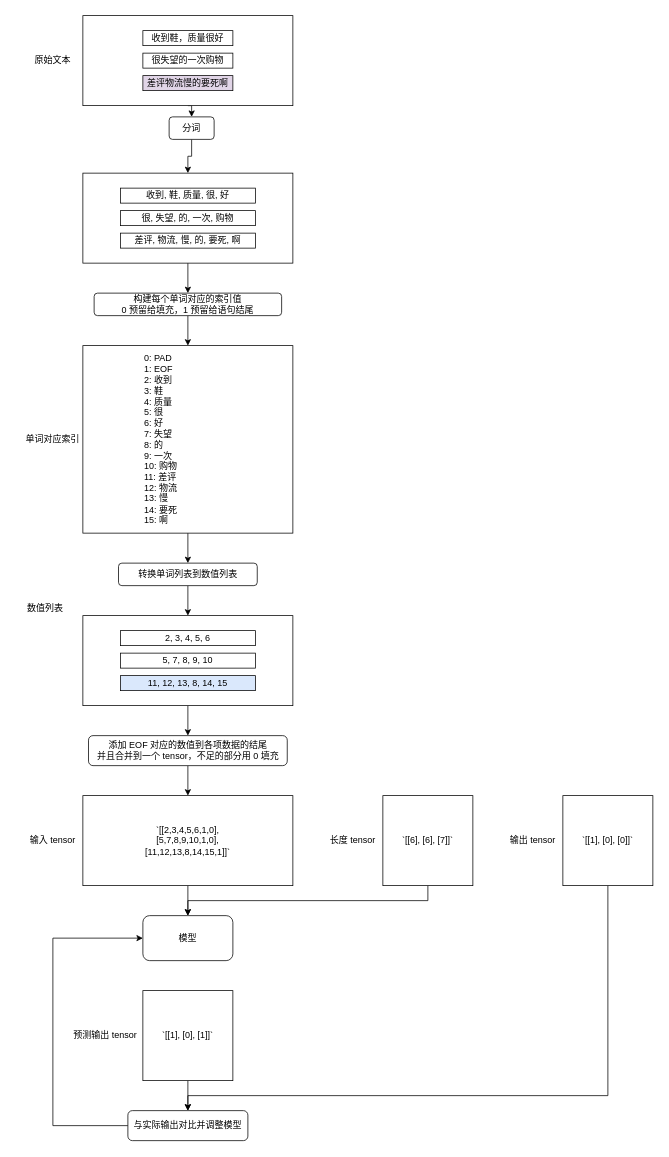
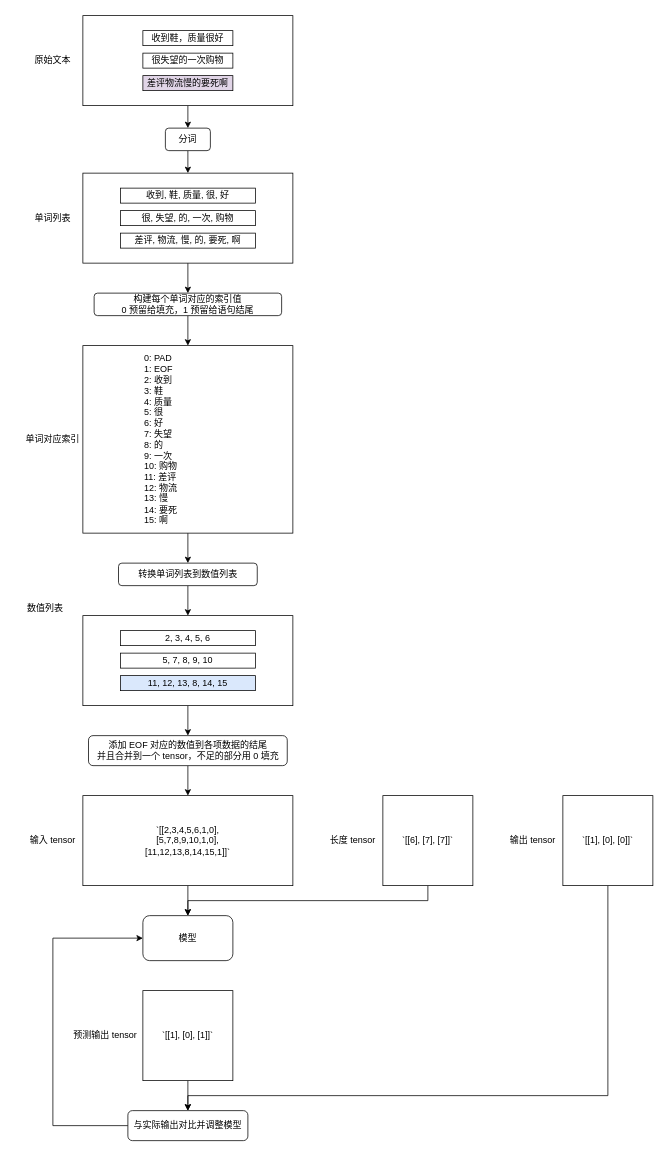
node "分词": moved (192, 128) -> (188, 139)
node "单词列表": added
node "`[[6], [6], [7]]`": label "`[[6], [6], [7]]`" -> "`[[6], [7], [7]]`"
